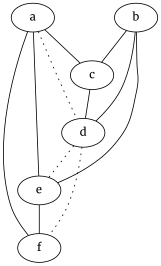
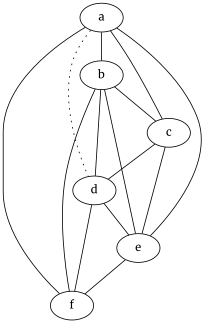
edge "a" -- "b": added
edge "d" -- "e": style dotted -> solid
edge "b" -- "f": added
edge "c" -- "e": added
edge "d" -- "f": style dotted -> solid
